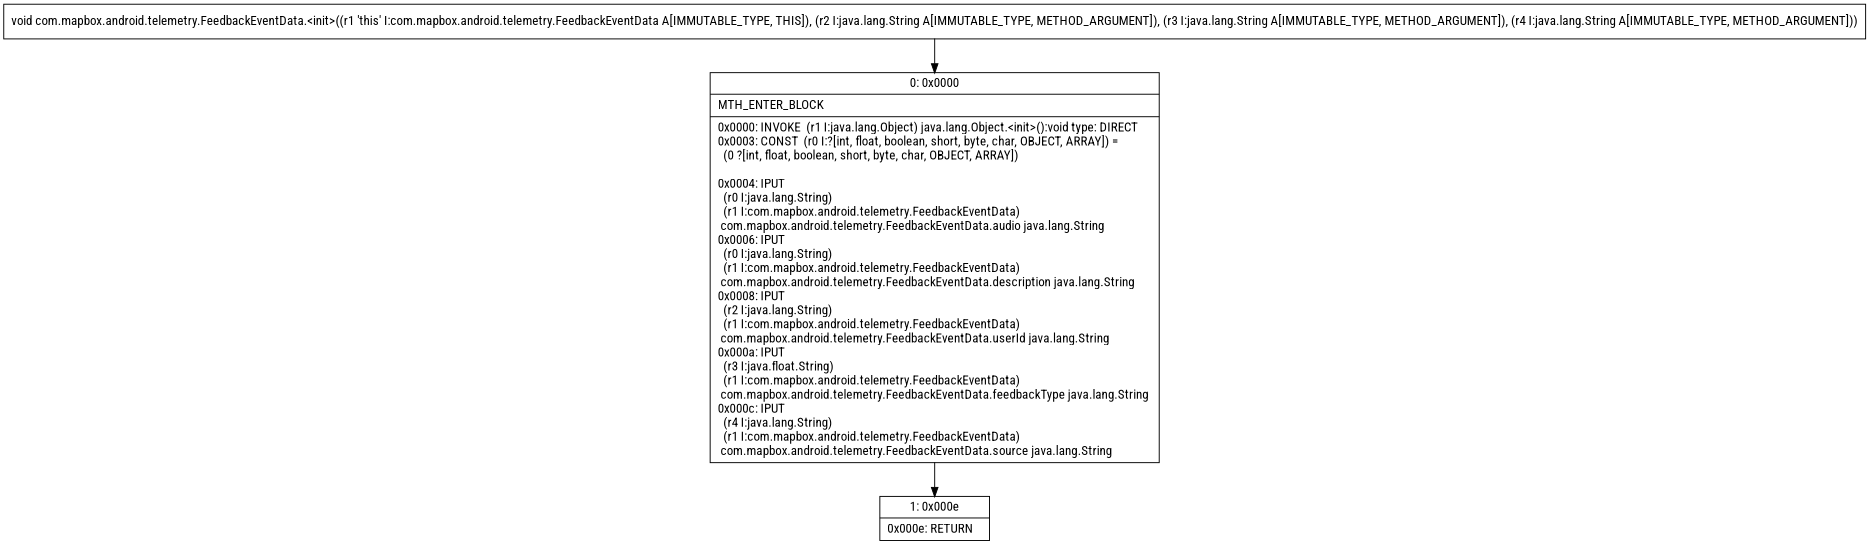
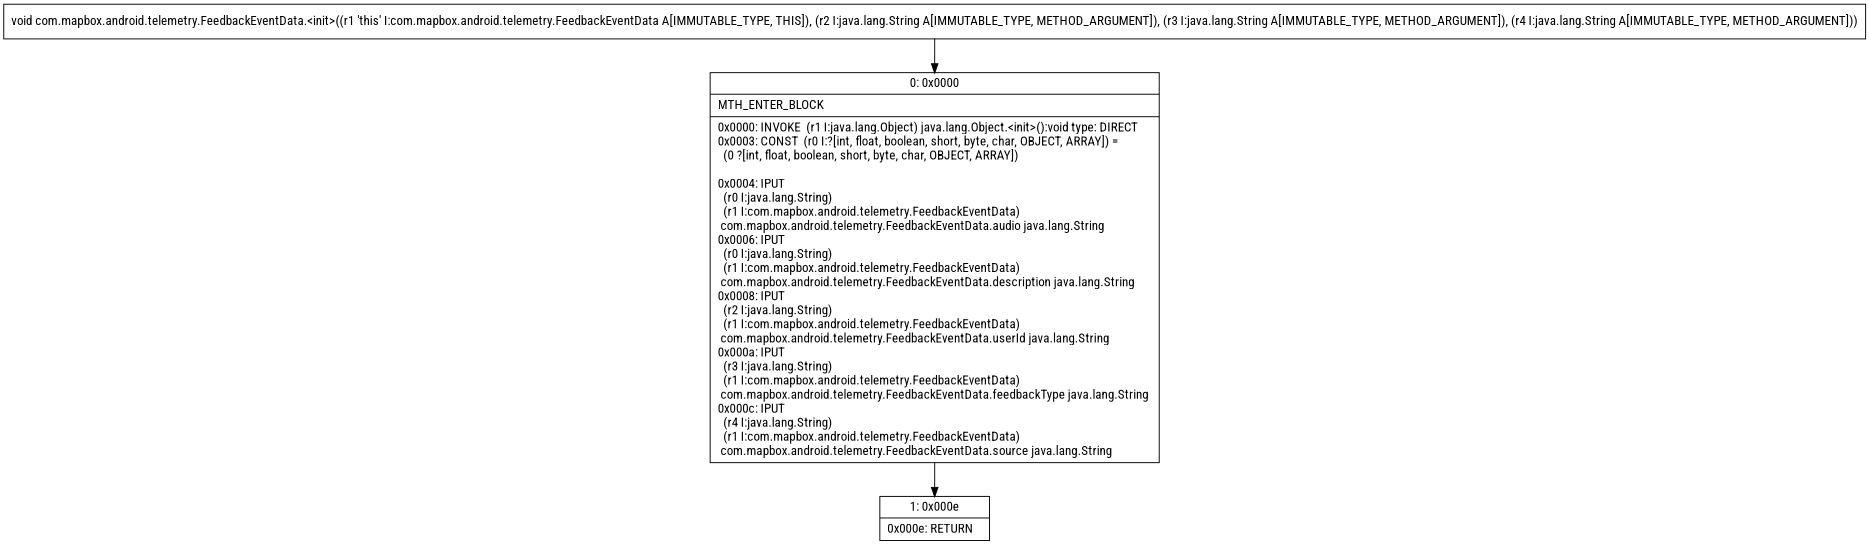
node "0: 0x0000": text "(r3 I:java.float.String)" -> "(r3 I:java.lang.String)"
